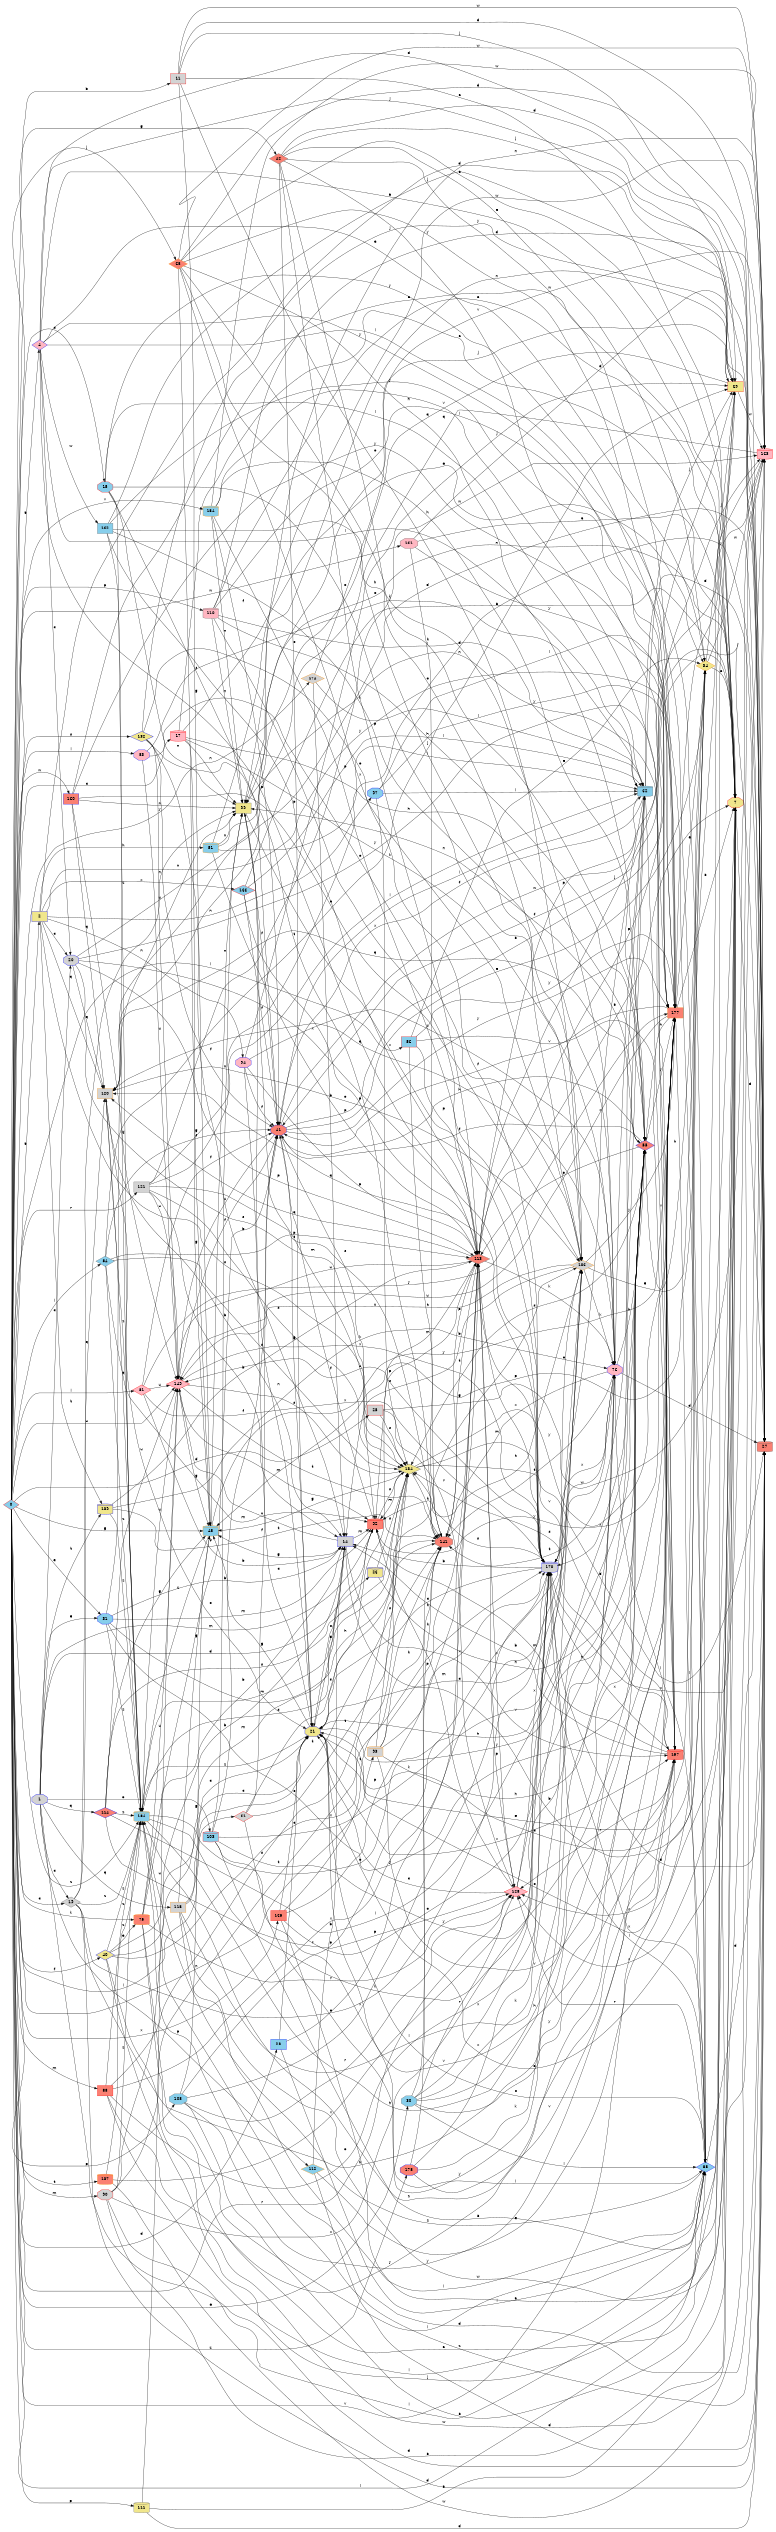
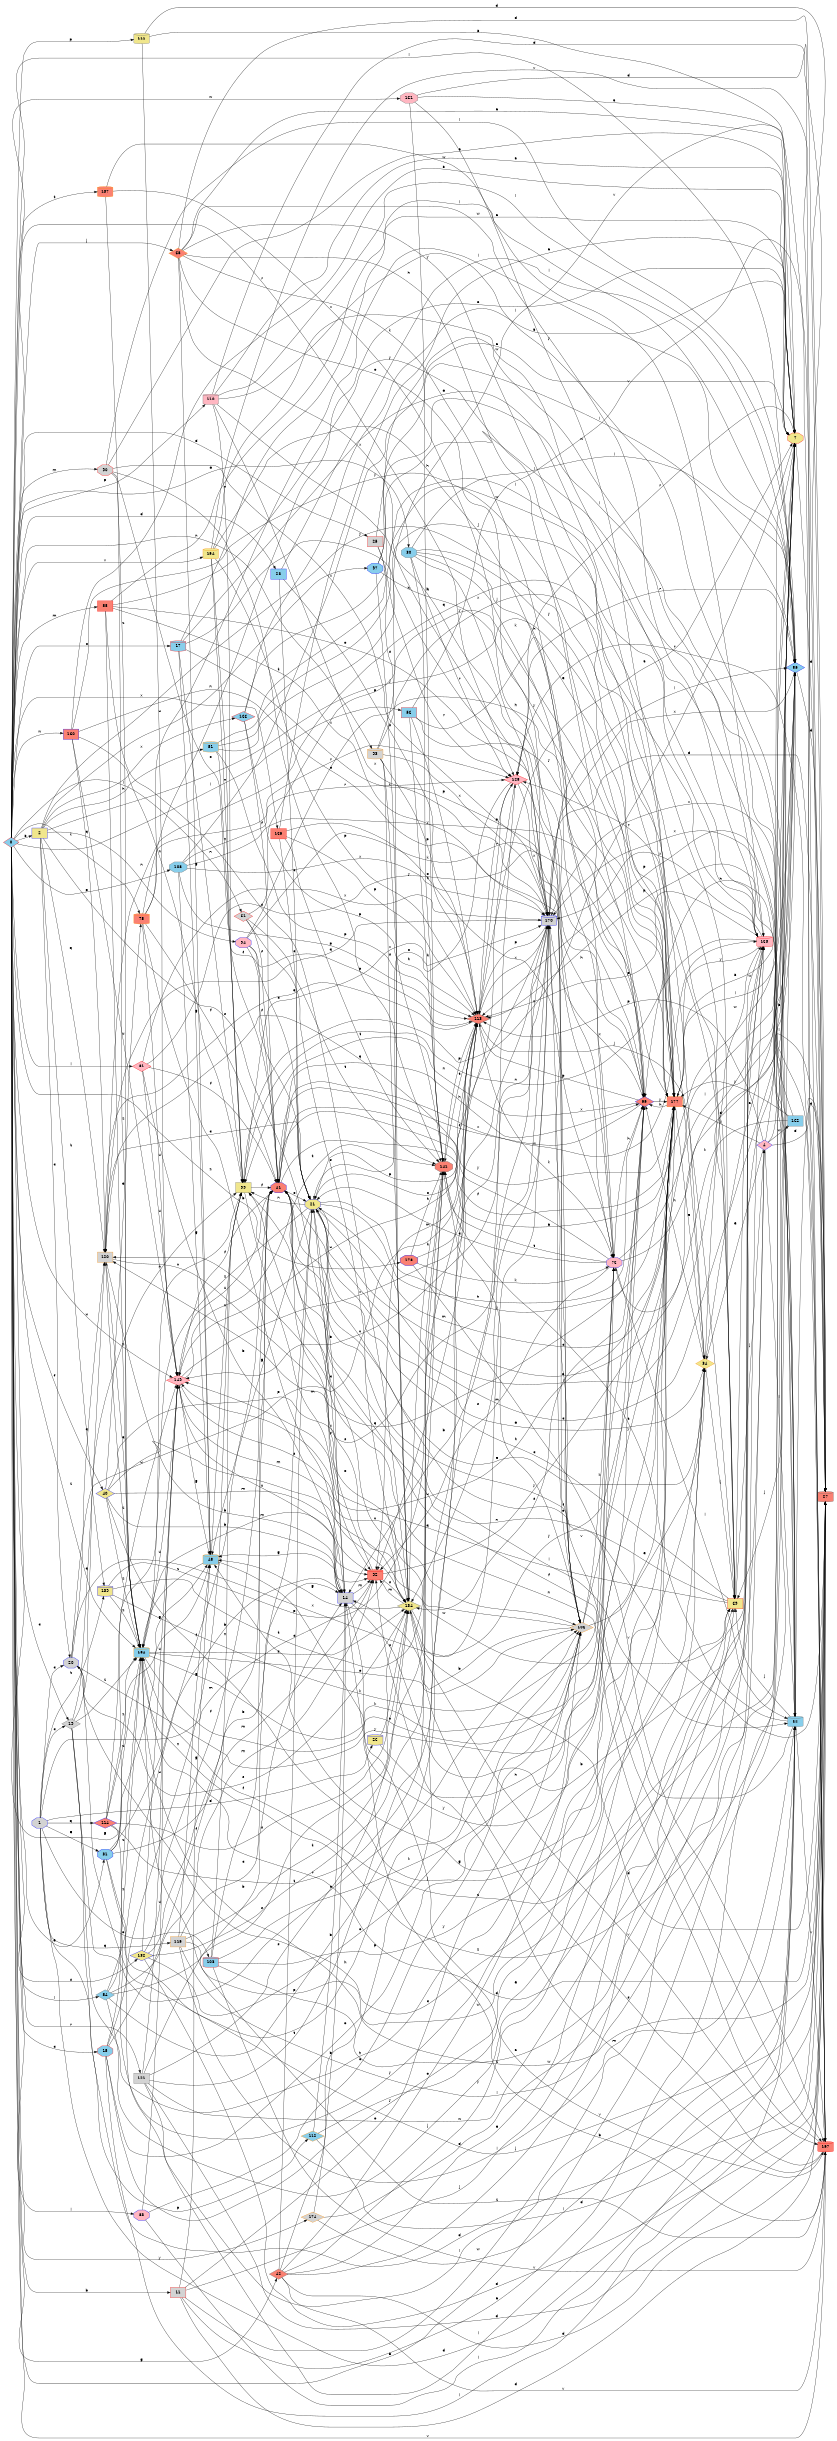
edge "4" -> "69": reversed
node "154": fillcolor skyblue -> khaki
node "17": fillcolor lightpink -> skyblue
